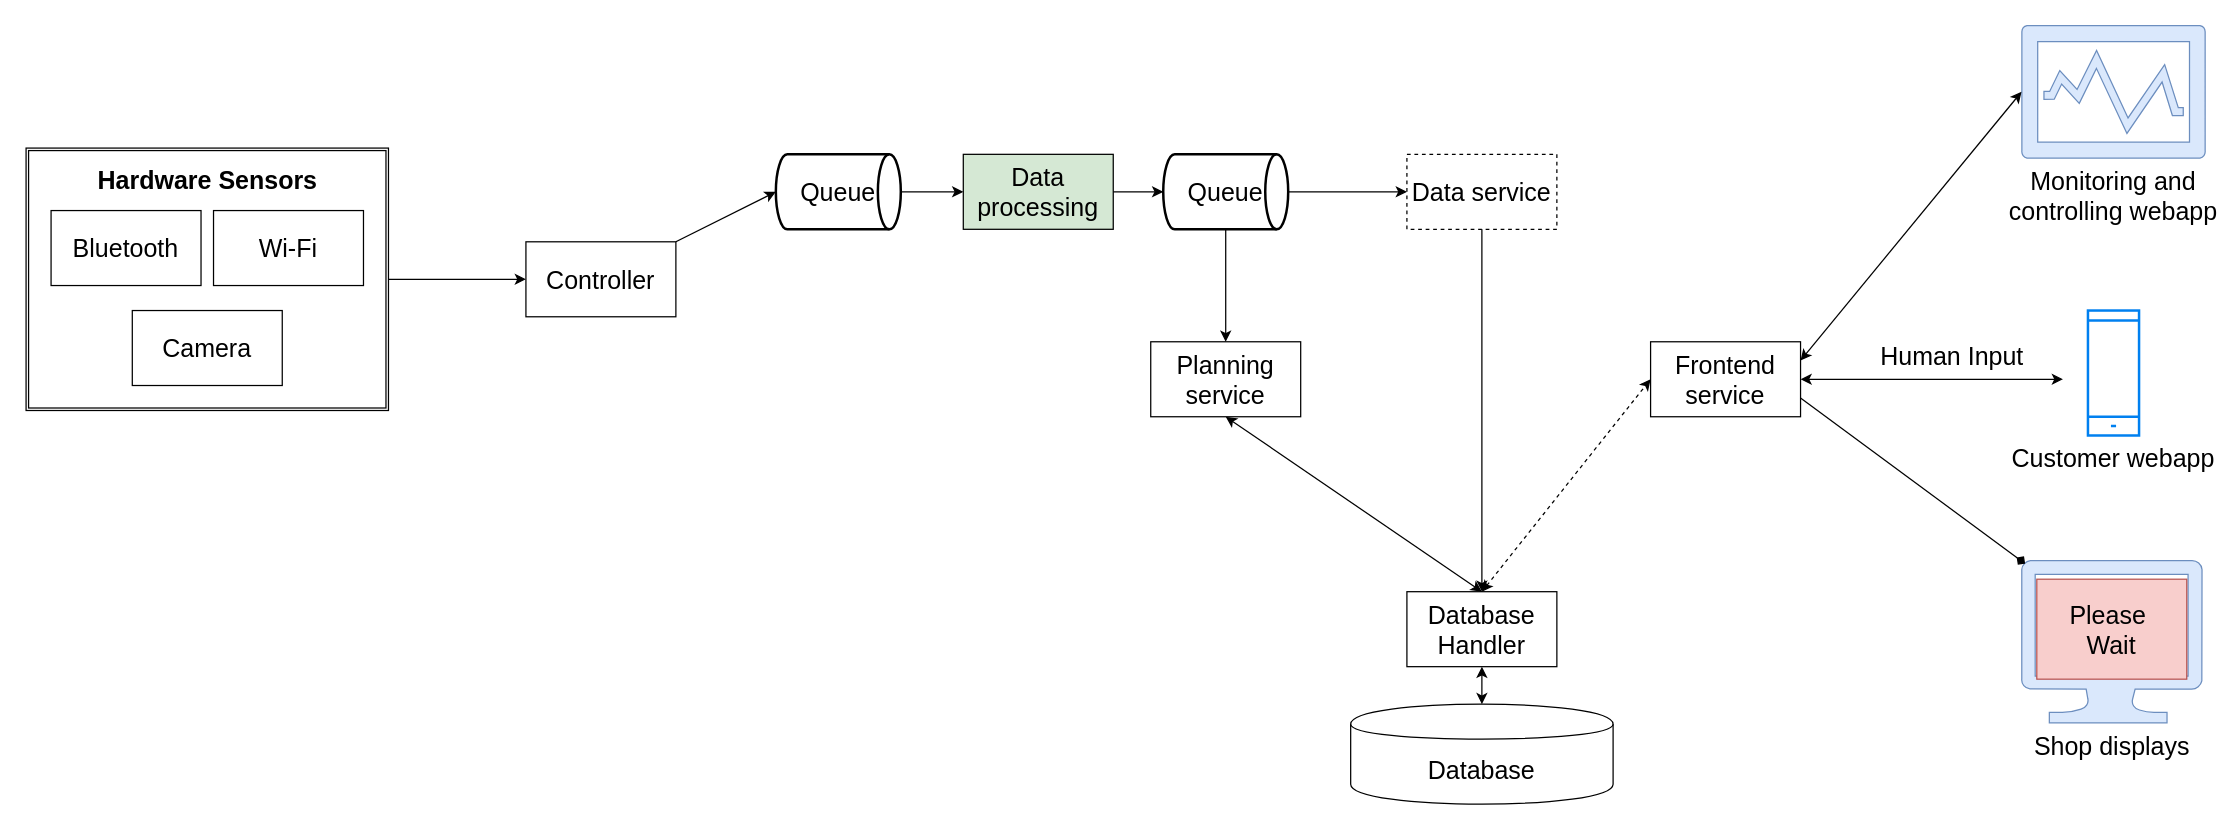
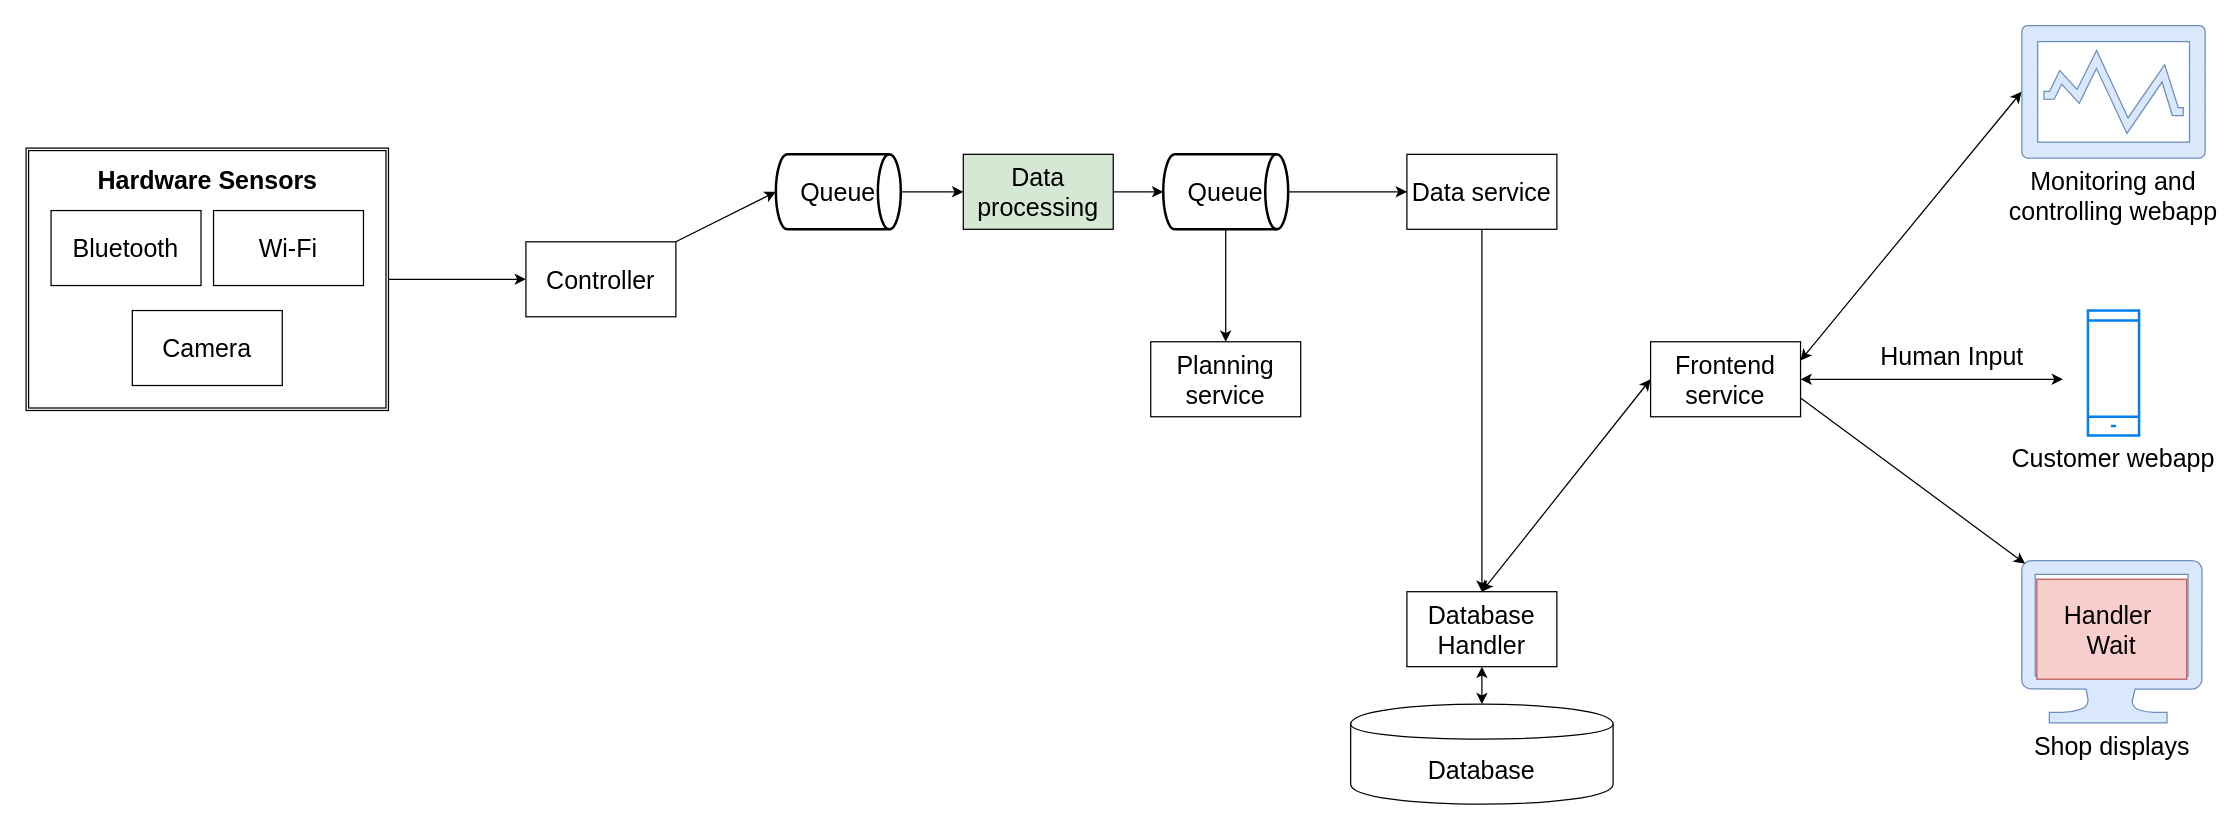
node "Data service": style dashed -> solid
edge "Frontend service" -- "Database Handler": style dashed -> solid
edge "Planning service" -- "Database Handler": removed
edge "Frontend service" -> "Shop displays": arrowhead diamond -> classic
node "Please Wait": label "Please Wait" -> "Handler Wait"
